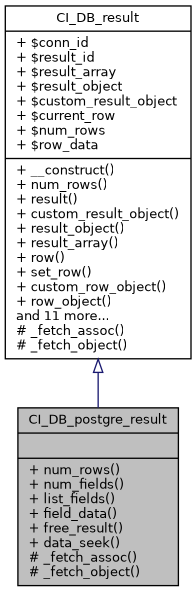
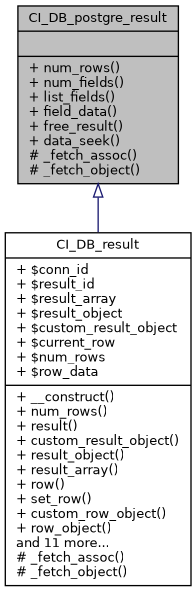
edge "CI_DB_postgre_result" -> "CI_DB_result": reversed
